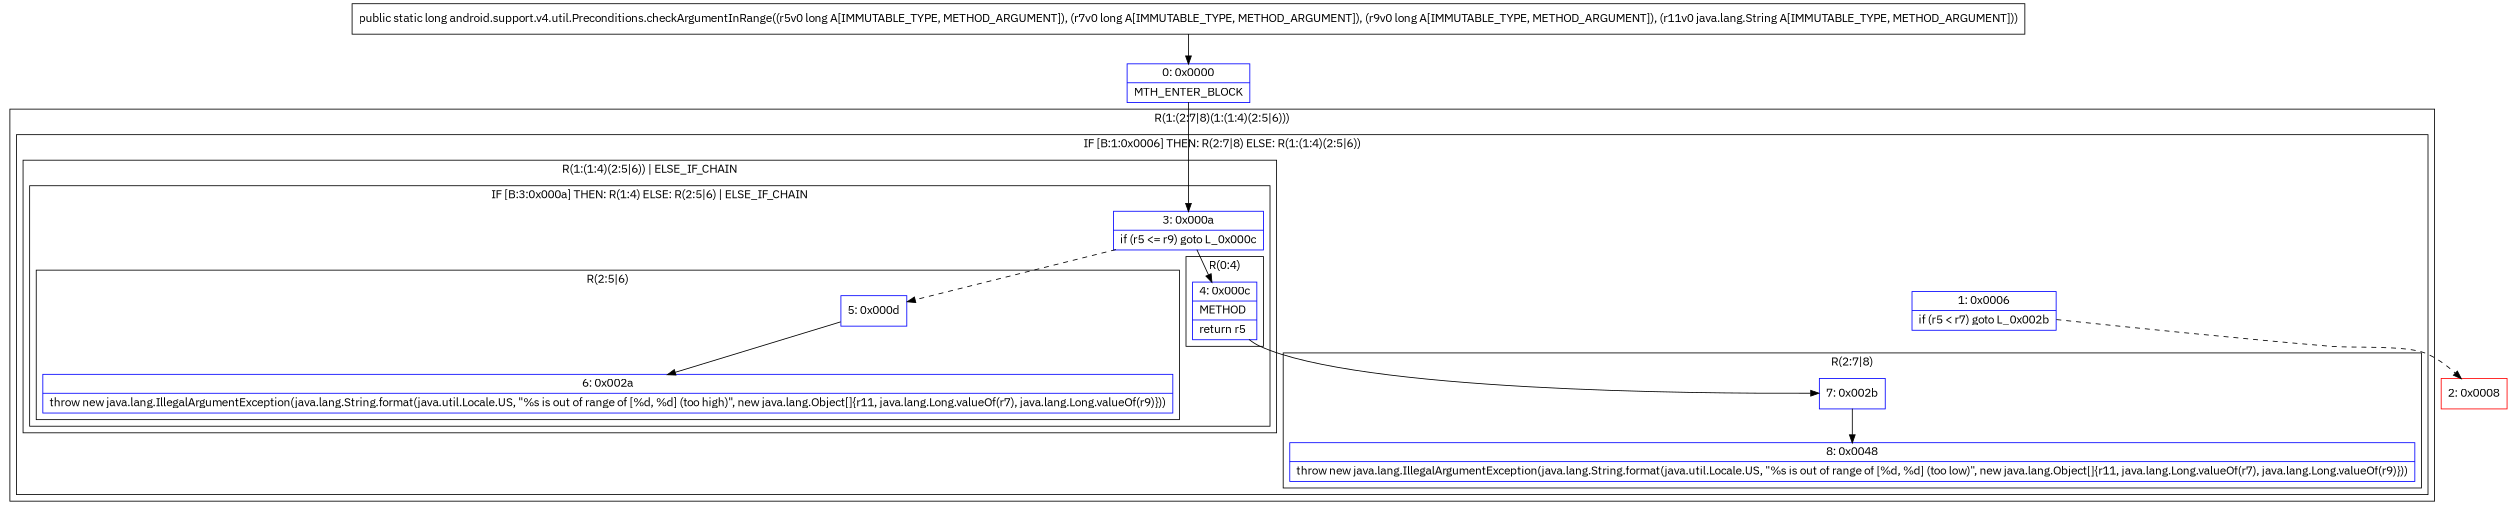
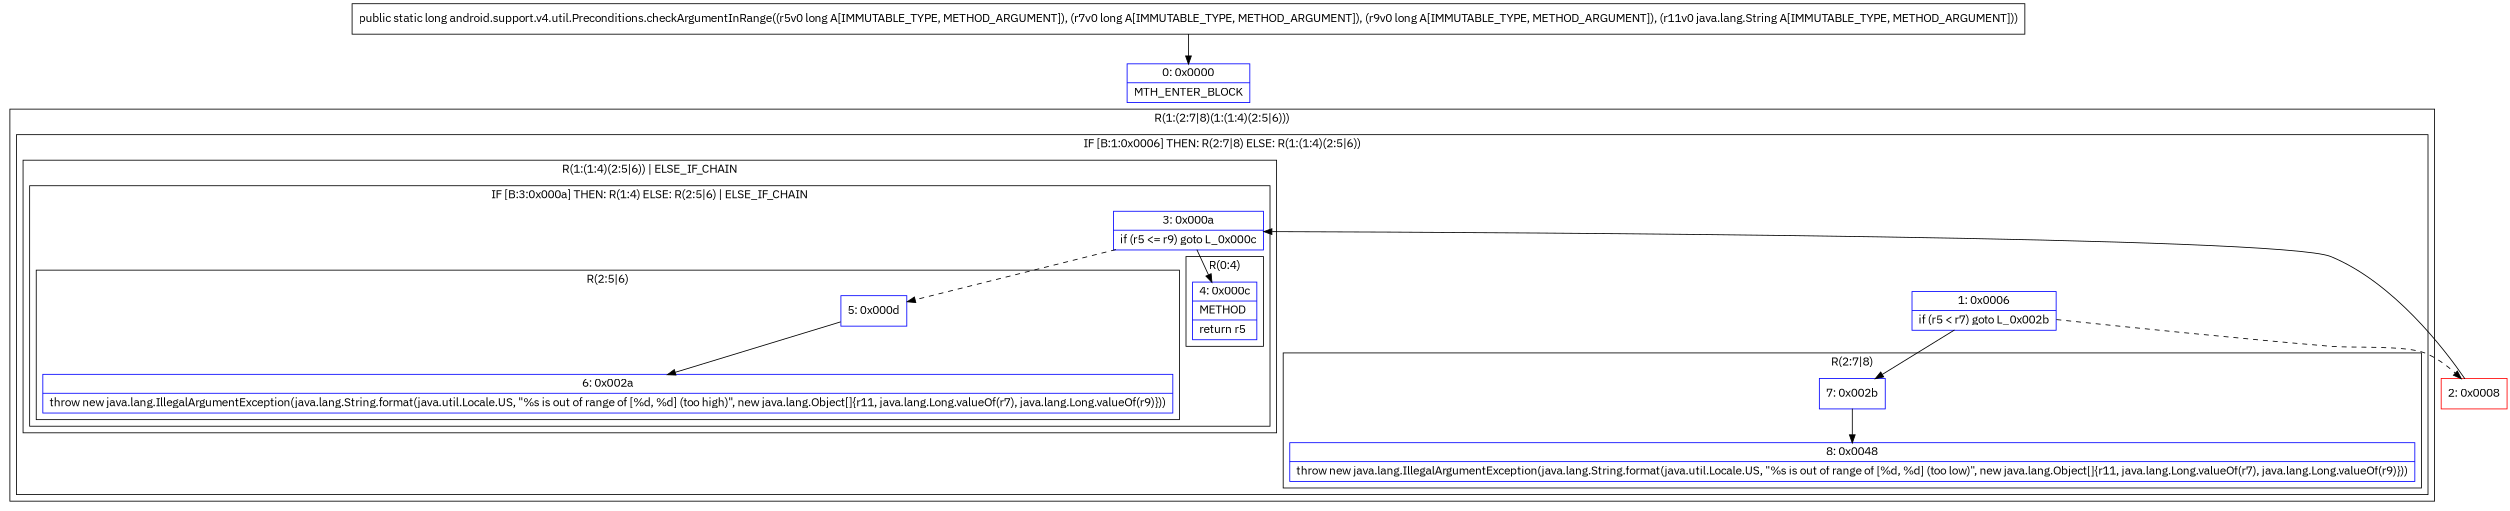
edge "0: 0x0000" -> "3: 0x000a": now "2: 0x0008" -> "3: 0x000a"
edge "4: 0x000c" -> "7: 0x002b": now "1: 0x0006" -> "7: 0x002b"
